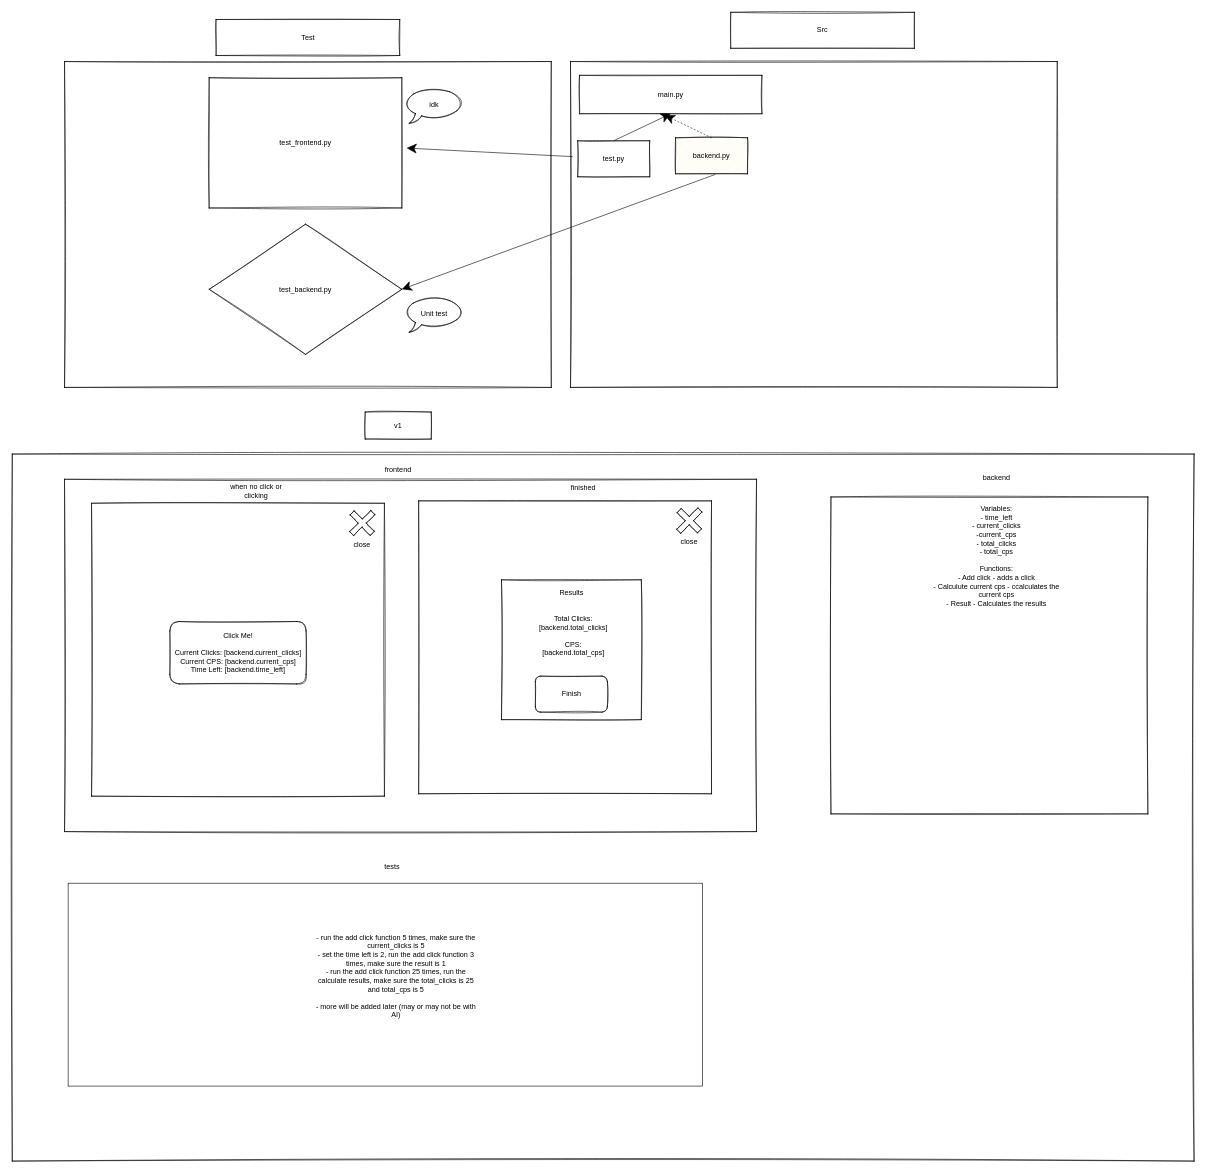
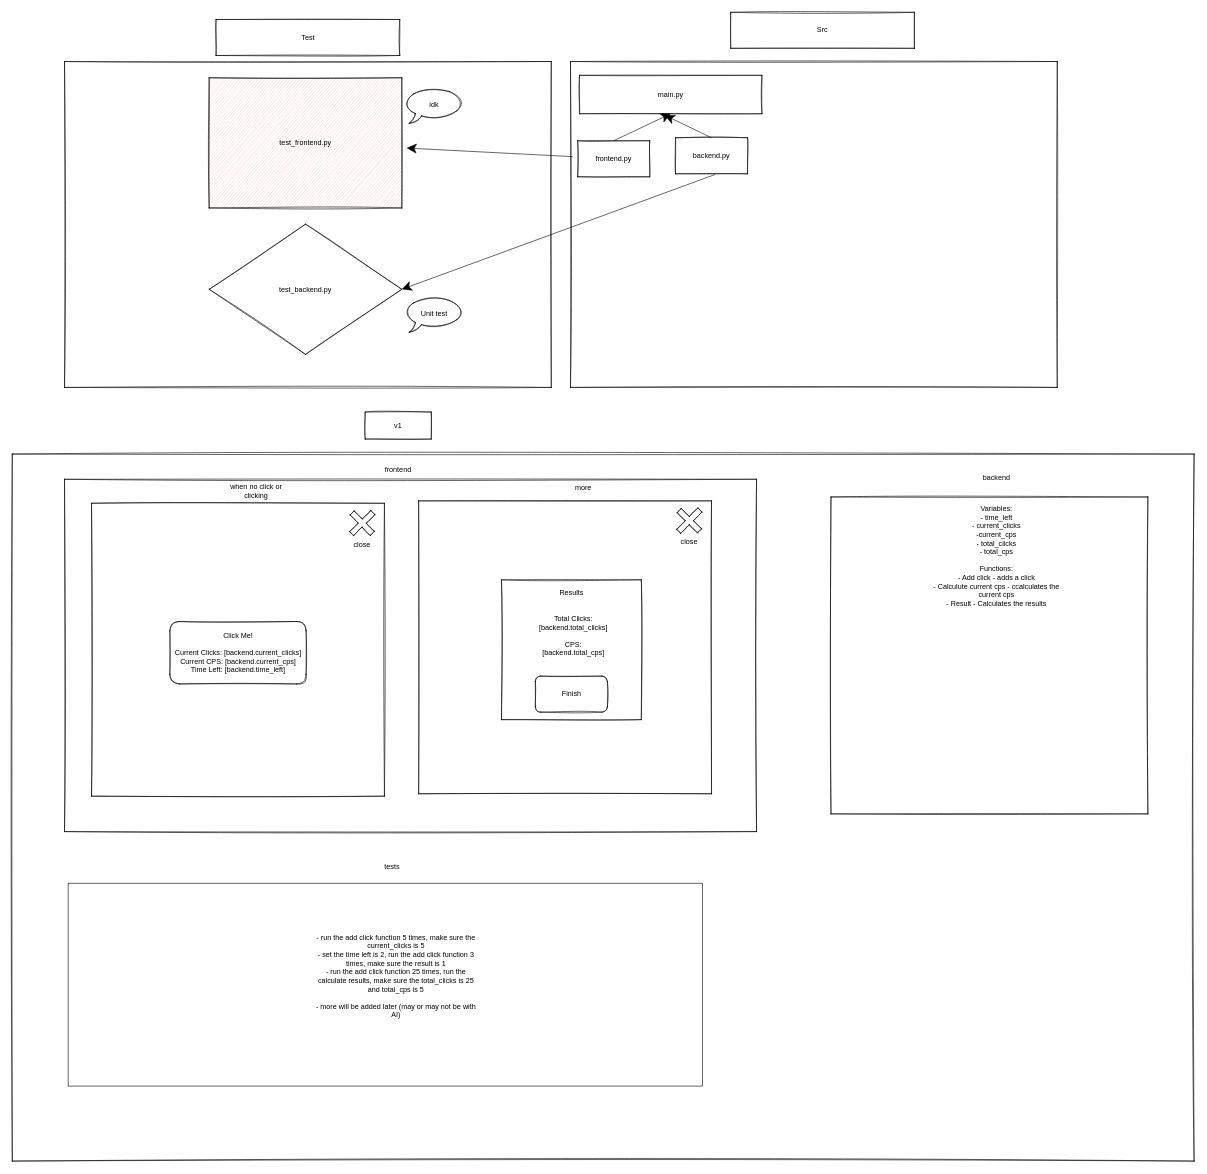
edge "backend.py" -> "main.py": style dashed -> solid
node "test_frontend.py": fillcolor #ffffff -> #f8cecc
node "backend.py": fillcolor #fff2cc -> #ffffff
node "test.py": label "test.py" -> "frontend.py"
node "finished": label "finished" -> "more"
